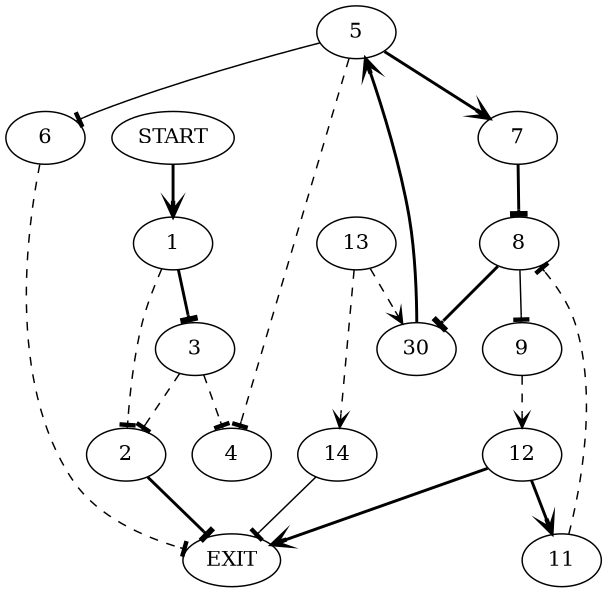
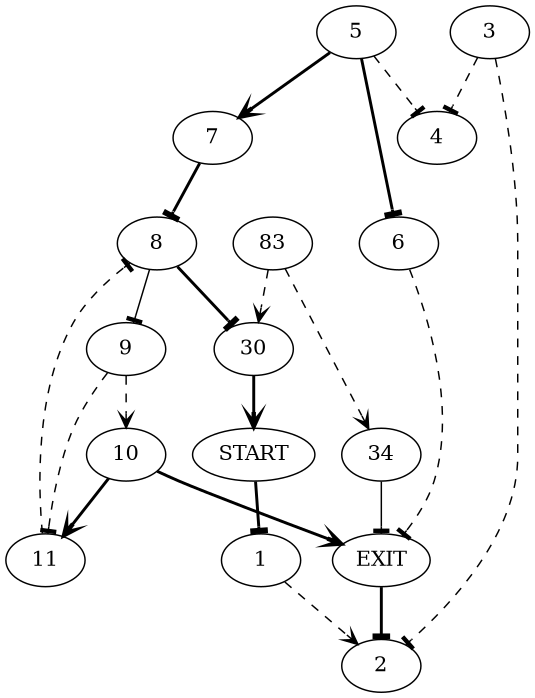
edge "5" -> "6": style solid -> bold
edge "START" -> "1": arrowhead vee -> tee
edge "30" -> "5": now "30" -> "START"
node "13": label "13" -> "83"
edge "1" -> "3": removed
edge "1" -> "2": arrowhead tee -> vee
edge "9" -> "11": added
node "14": label "14" -> "34"
node "12": label "12" -> "10"
edge "2" -> "EXIT": reversed
